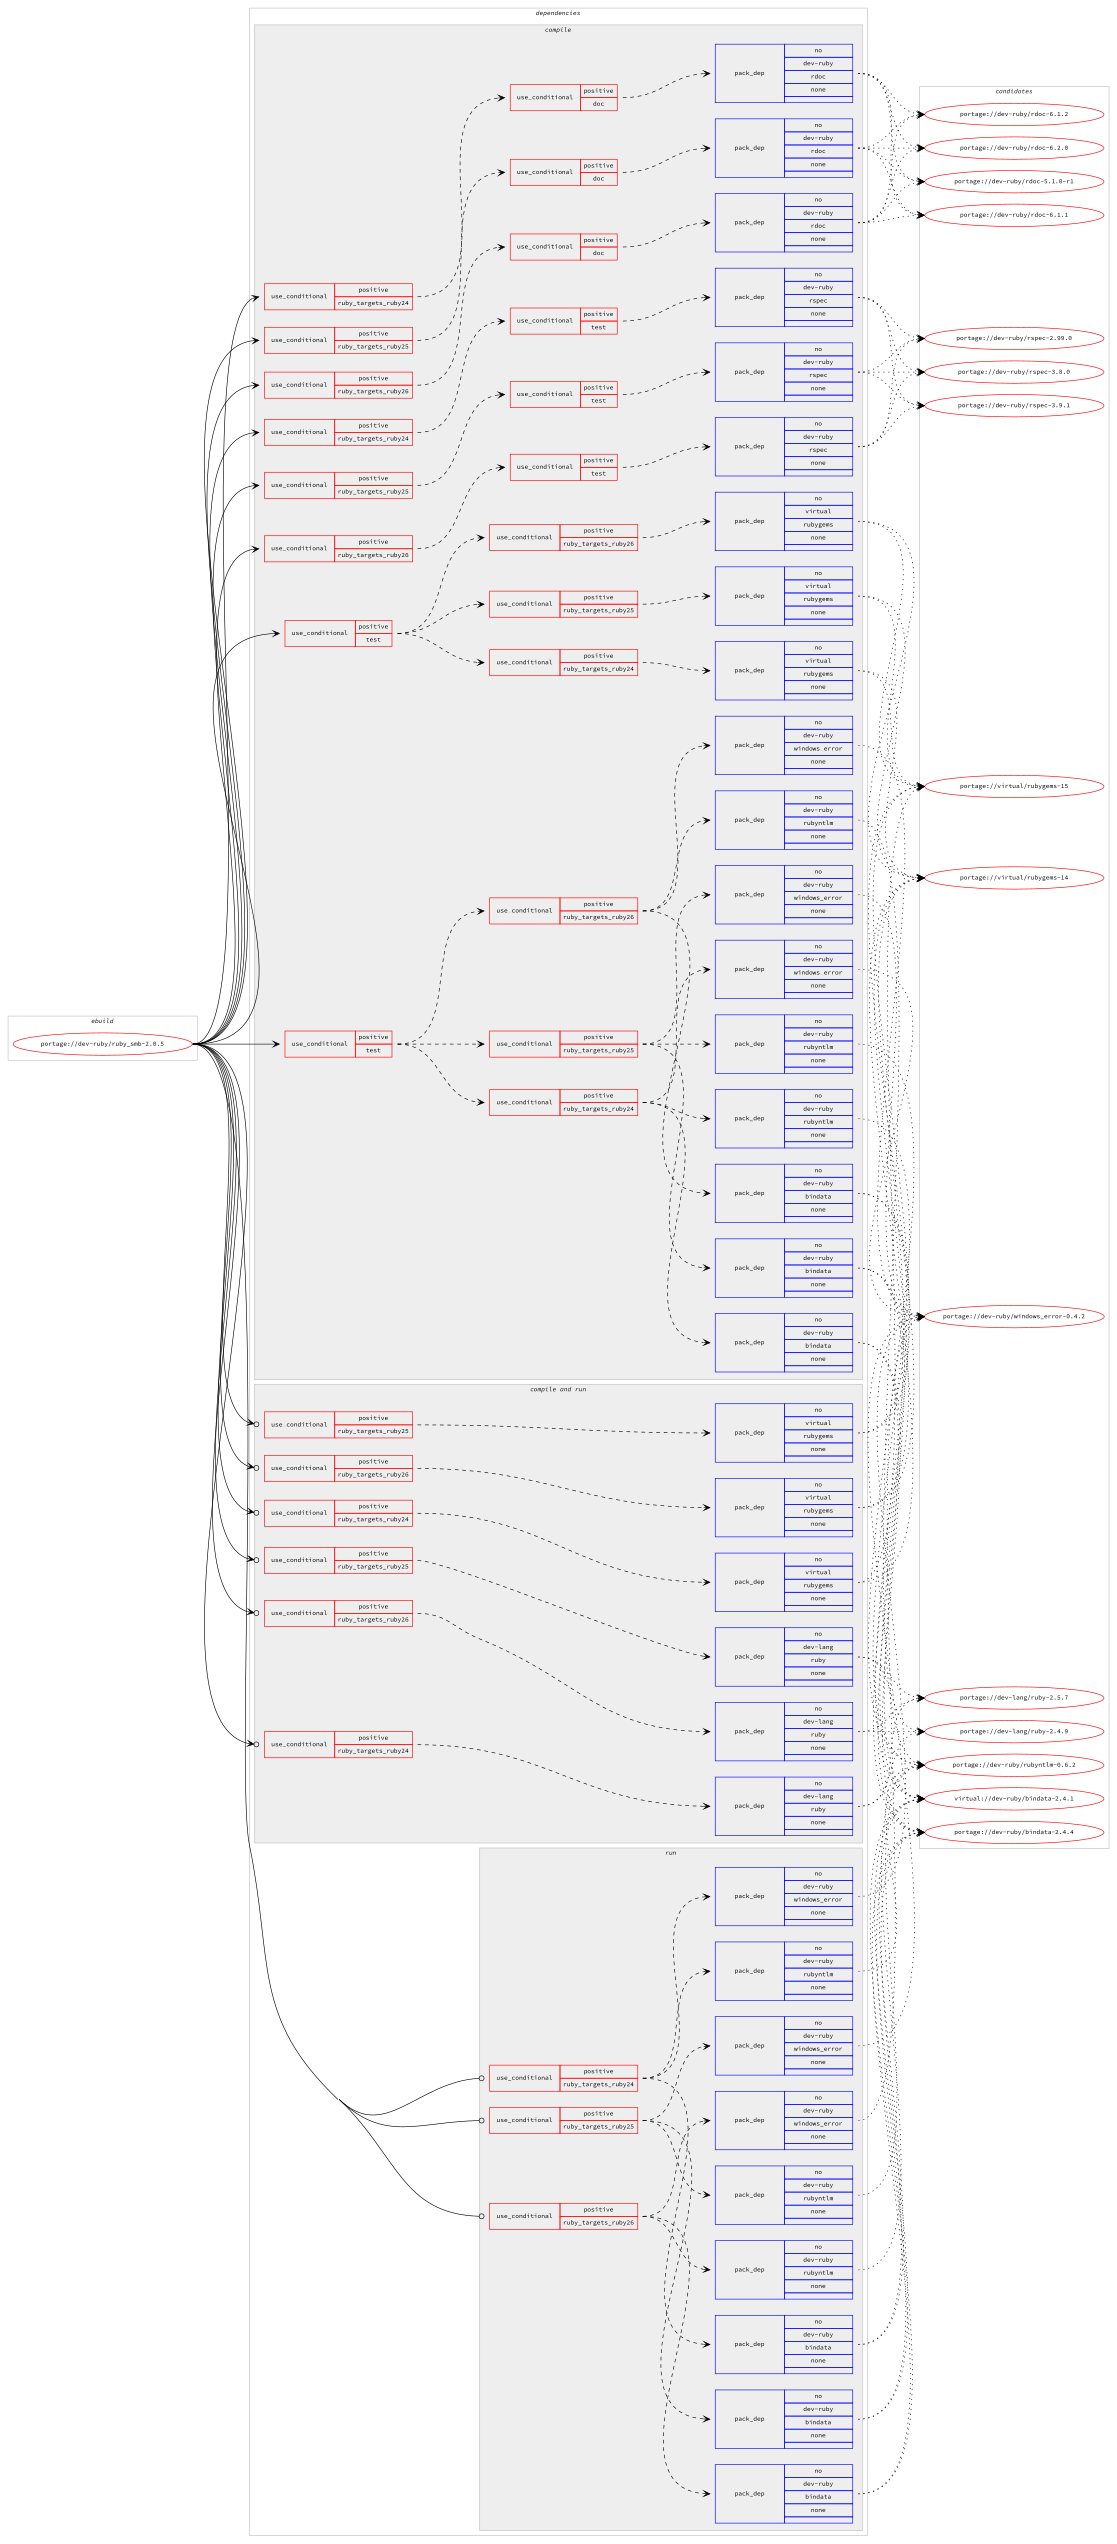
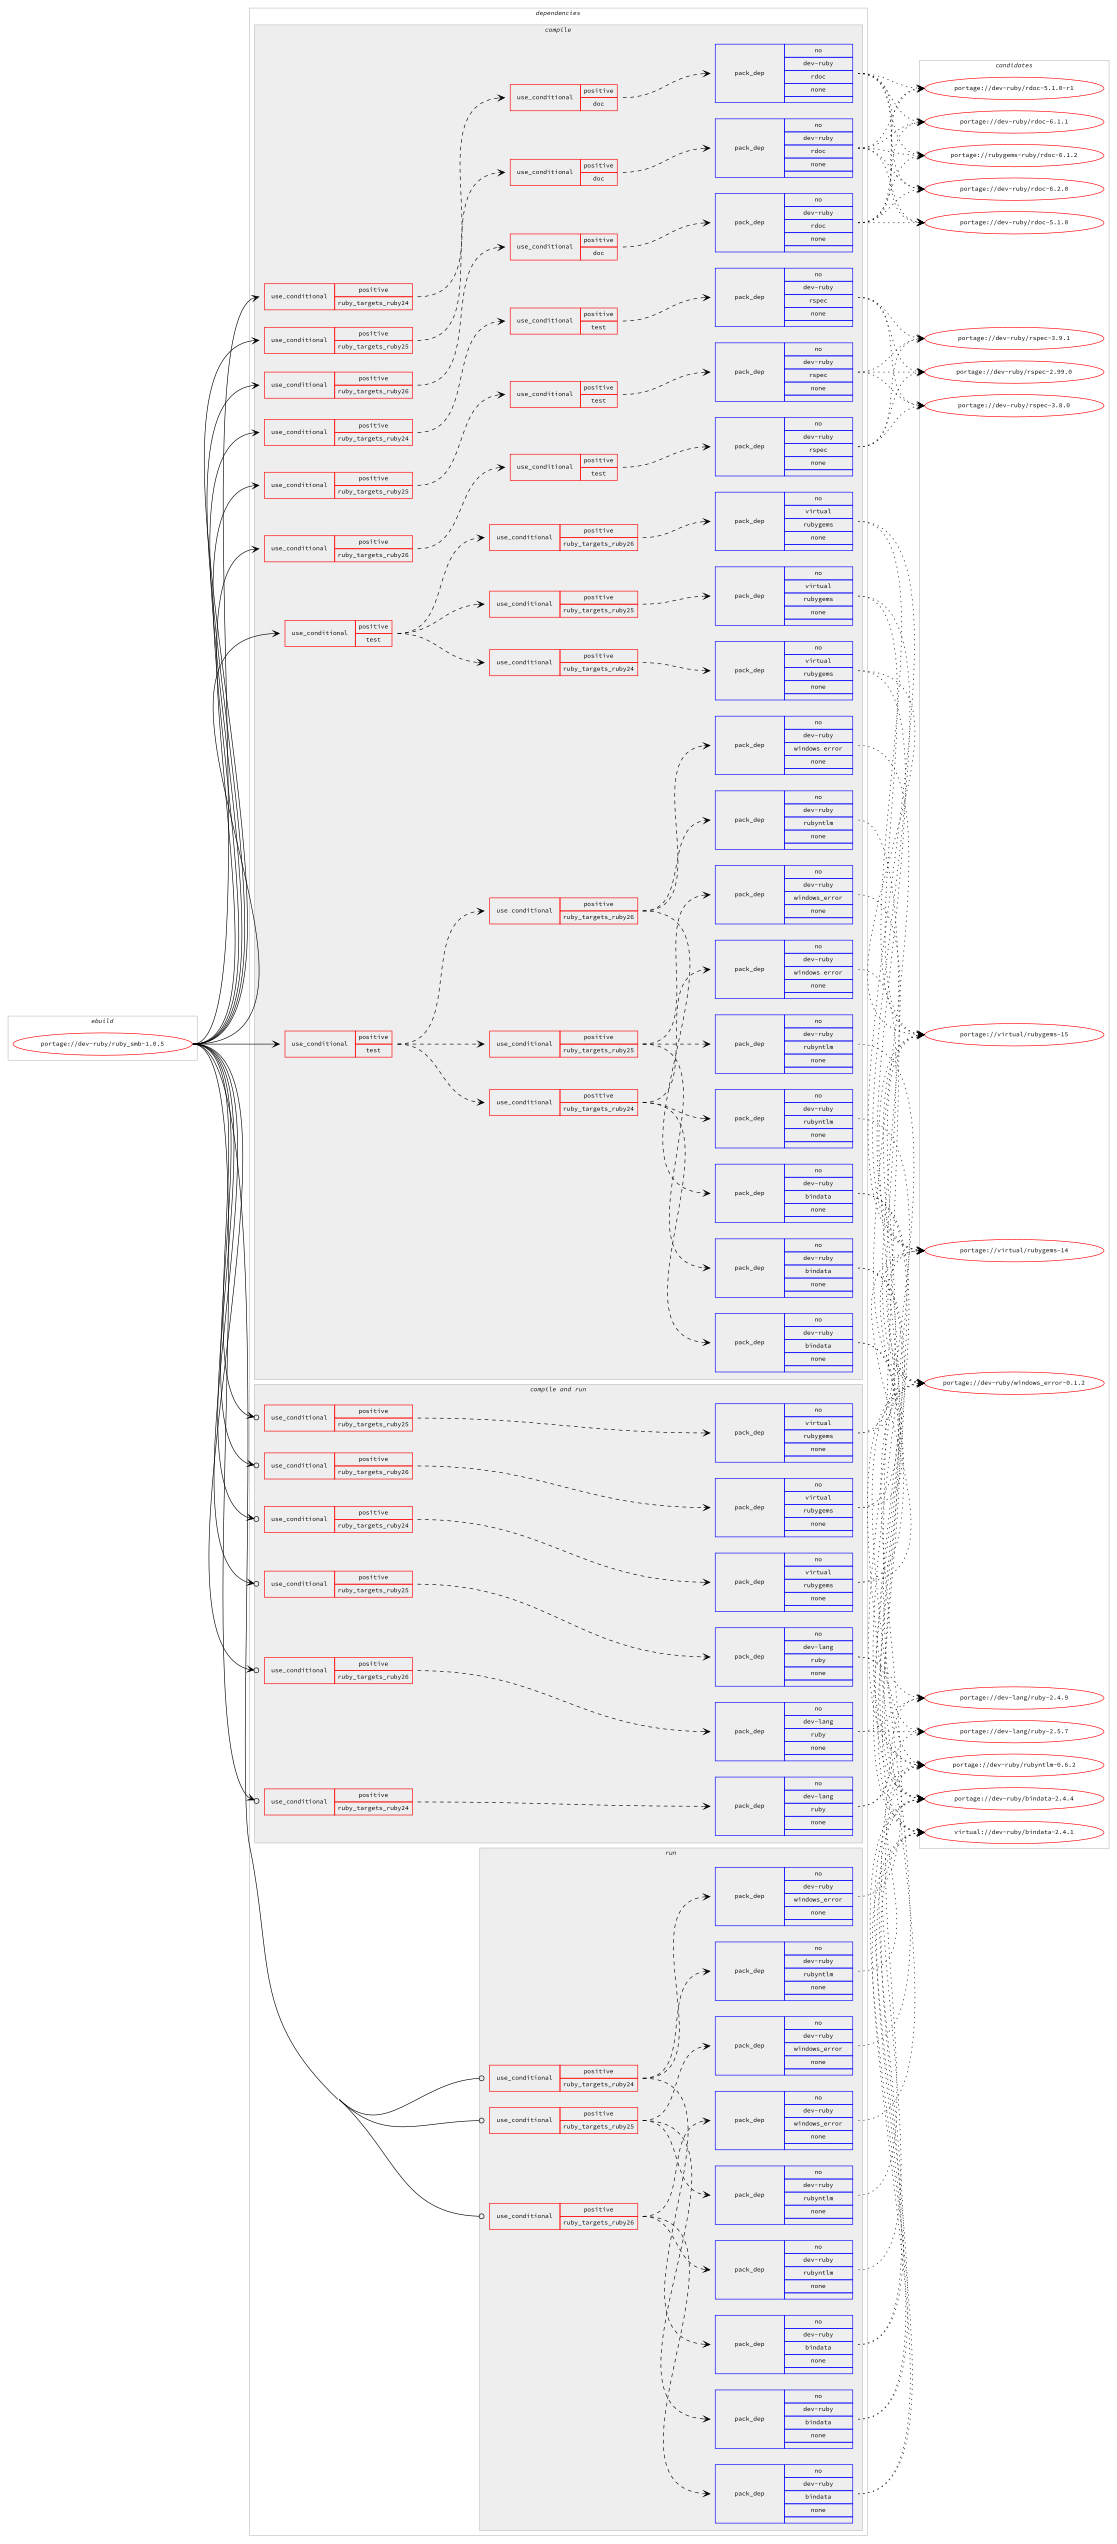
node "portage://dev-ruby/rdoc-6.1.2": label "portage://dev-ruby/rdoc-6.1.2" -> "portage://rubygems-ruby/rdoc-6.1.2"
node "portage://dev-ruby/rdoc-5.1.0": added
node "portage://dev-ruby/ruby_smb-2.0.5": label "portage://dev-ruby/ruby_smb-2.0.5" -> "portage://dev-ruby/ruby_smb-1.0.5"
node "portage://dev-ruby/windows_error-0.4.2": label "portage://dev-ruby/windows_error-0.4.2" -> "portage://dev-ruby/windows_error-0.1.2"
